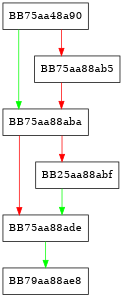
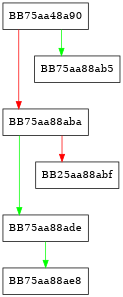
edge "BB75aa48a90" -> "BB75aa88ab5": color red -> green
edge "BB75aa48a90" -> "BB75aa88aba": color green -> red
edge "BB75aa88ab5" -> "BB75aa88aba": removed
edge "BB75aa88aba" -> "BB75aa88ade": color red -> green
edge "BB25aa88abf" -> "BB75aa88ade": removed
node "BB79aa88ae8": label "BB79aa88ae8" -> "BB75aa88ae8"
